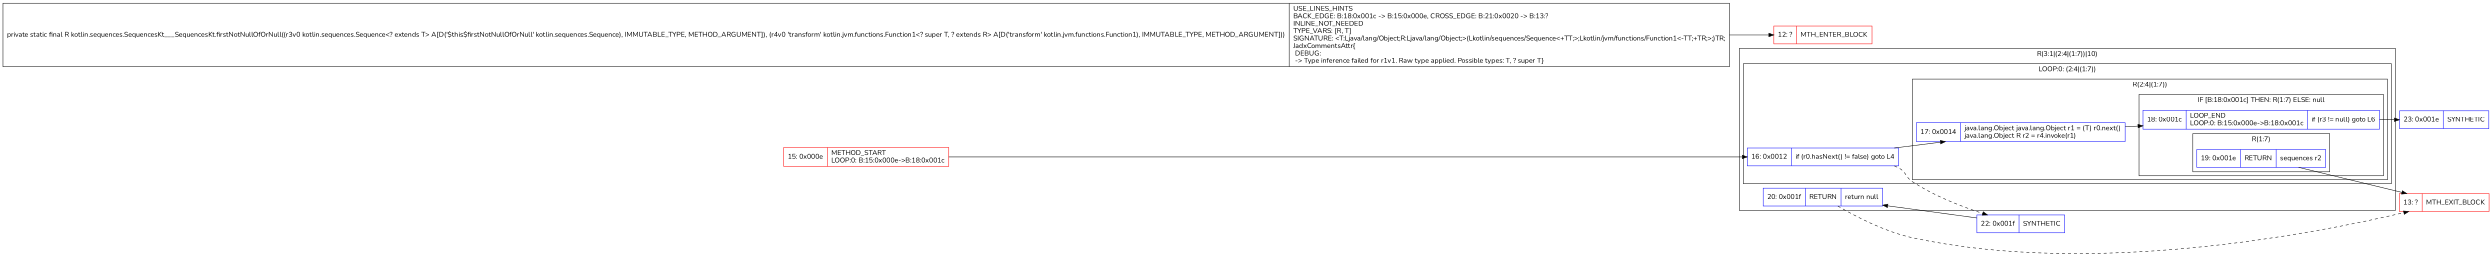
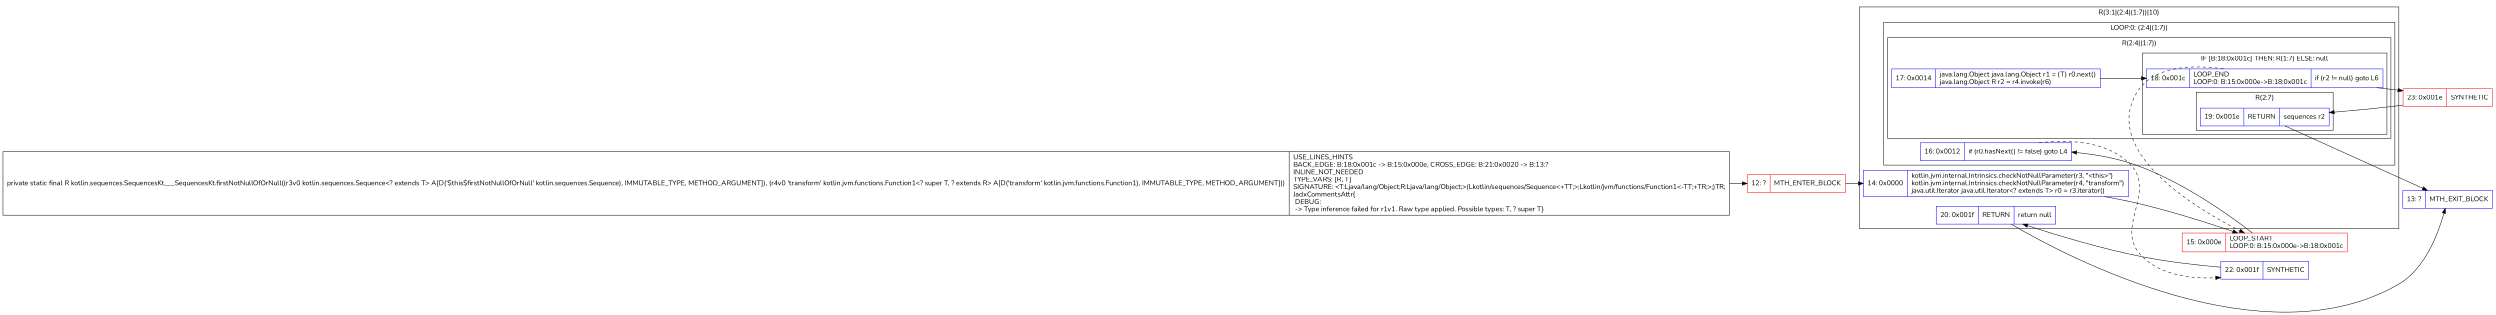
edge "23: 0x001e" -> "19: 0x001e": added
node "18: 0x001c": text "if (r3 != null) goto L6" -> "if (r2 != null) goto L6"
node "23: 0x001e": color blue -> red
edge "18: 0x001c" -> "15: 0x000e": added
node "17: 0x0014": text "java.lang.Object R r2 = r4.invoke(r1)" -> "java.lang.Object R r2 = r4.invoke(r6)"
cluster "R(1:7)": label "R(1:7)" -> "R(2:7)"
edge "16: 0x0012" -> "17: 0x0014": removed
node "15: 0x000e": text "METHOD_START" -> "LOOP_START"
node "14: 0x0000": added
node "13: ?": color red -> blue
edge "20: 0x001f" -> "13: ?": style dashed -> solid
